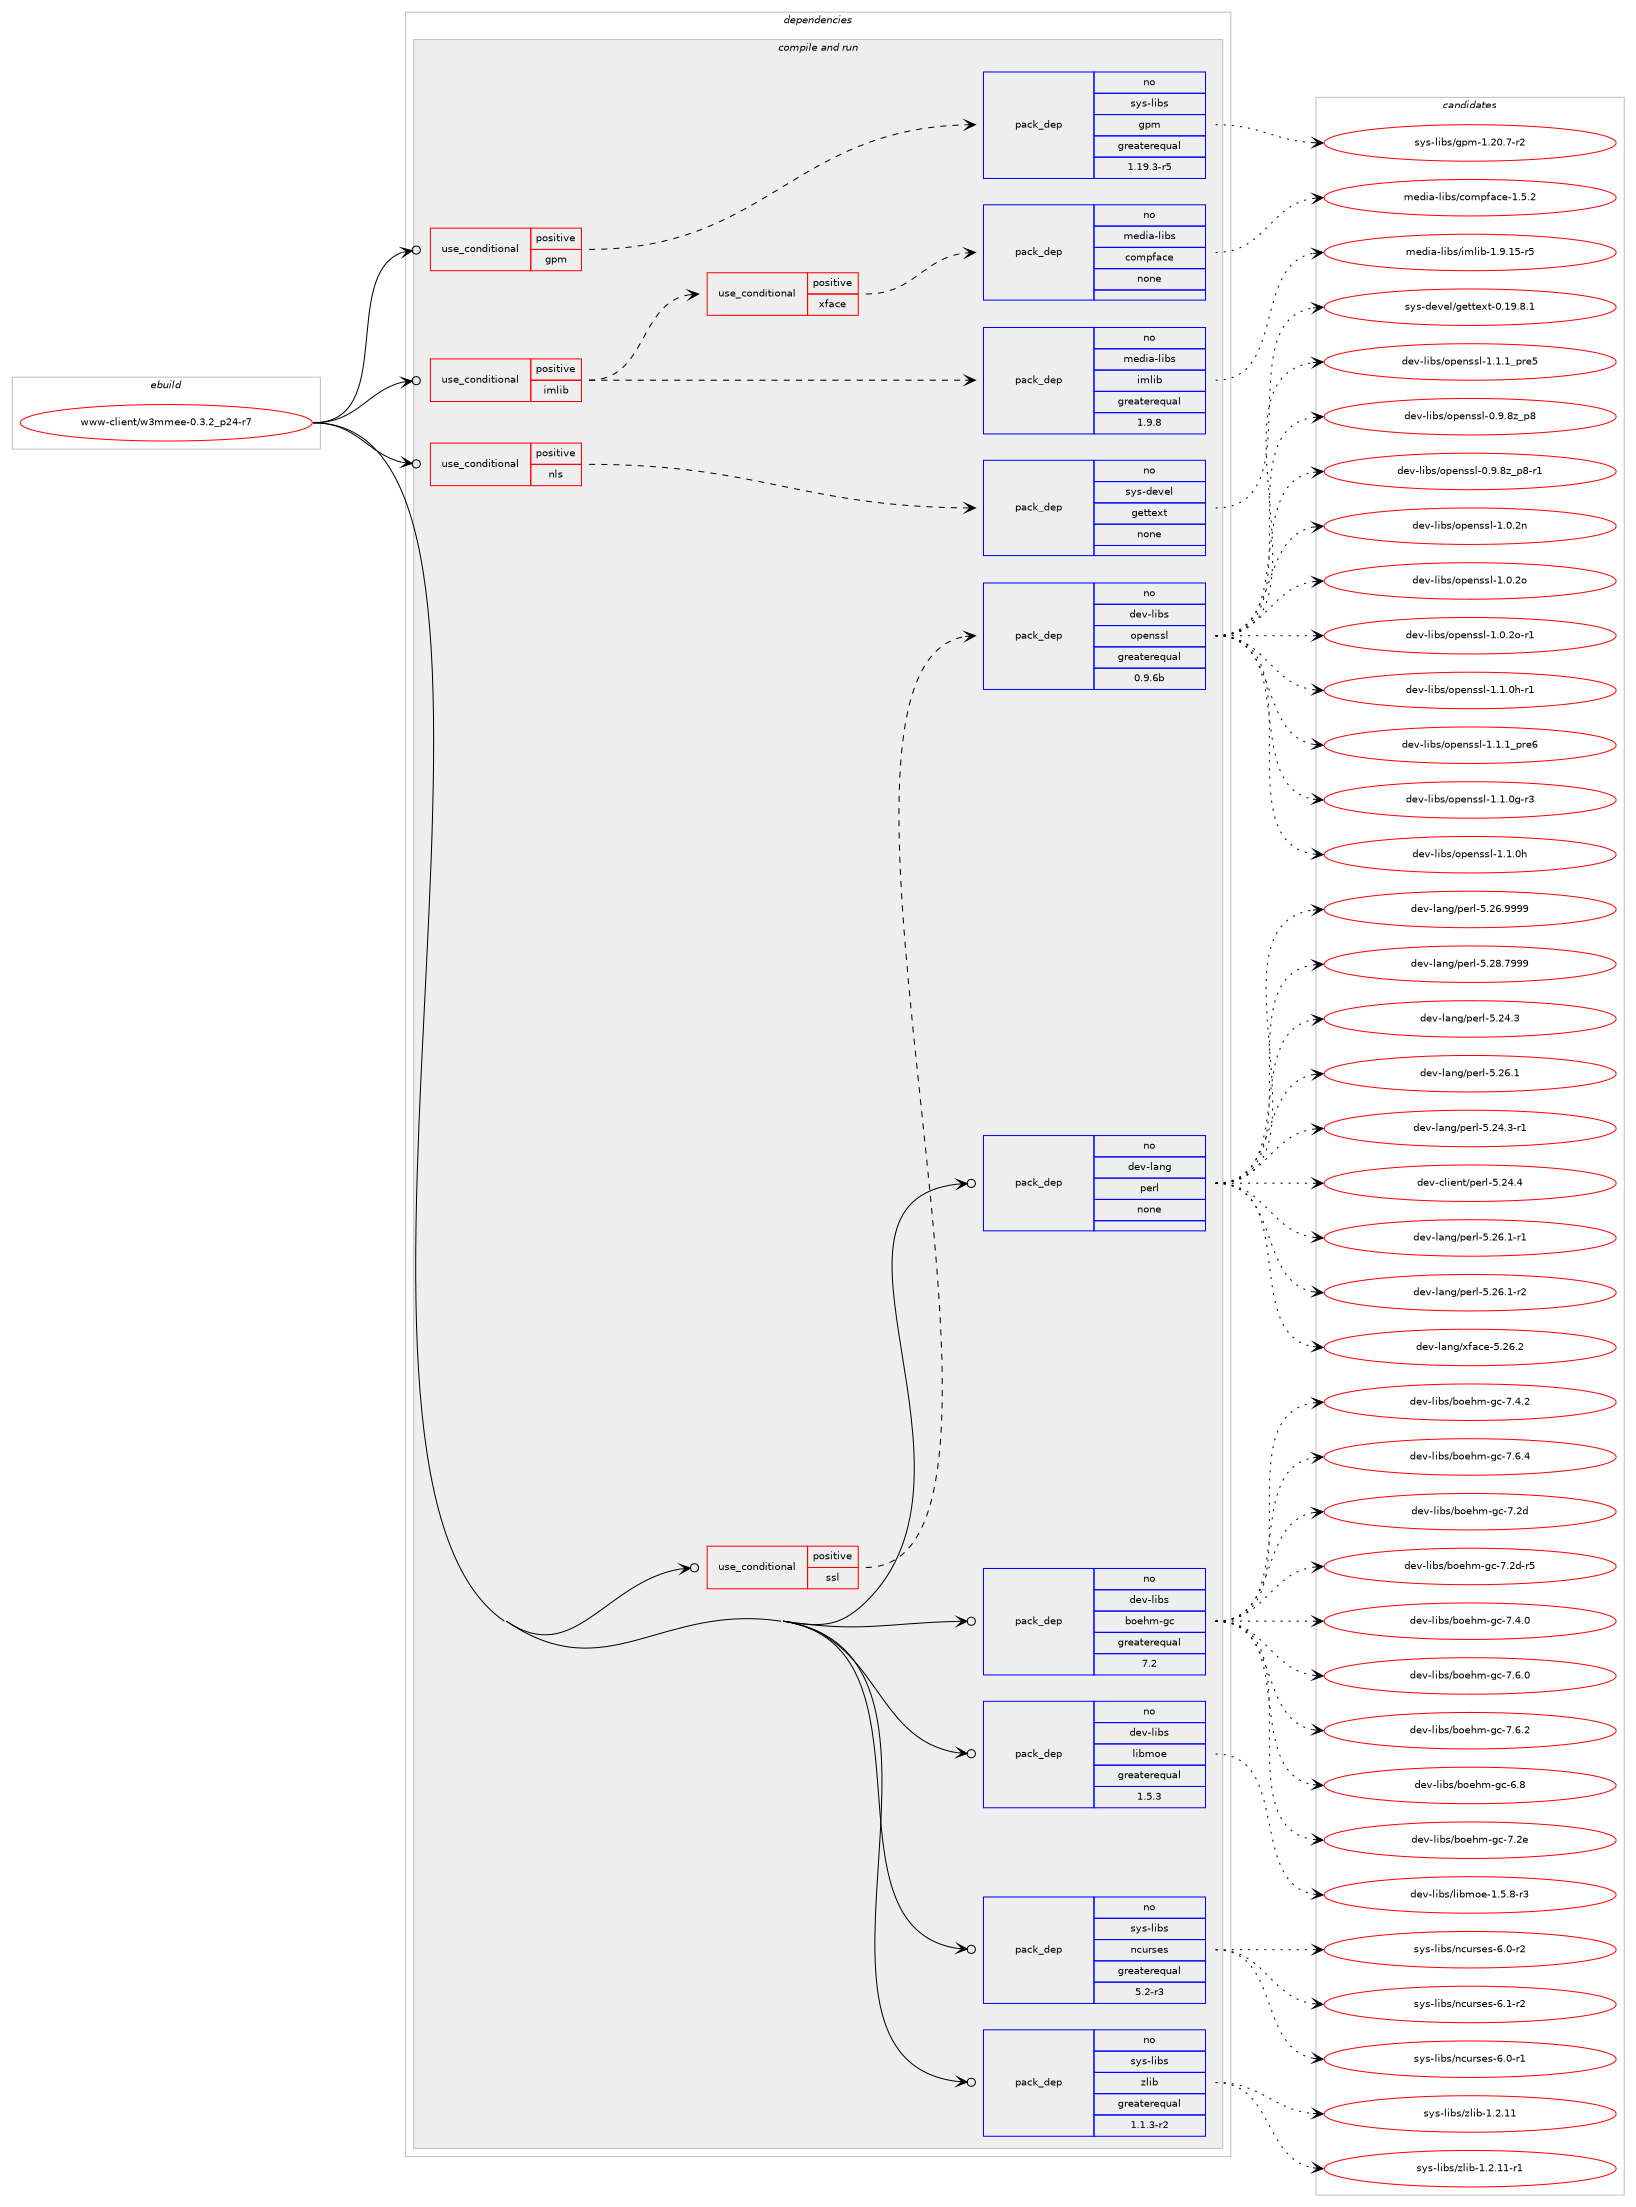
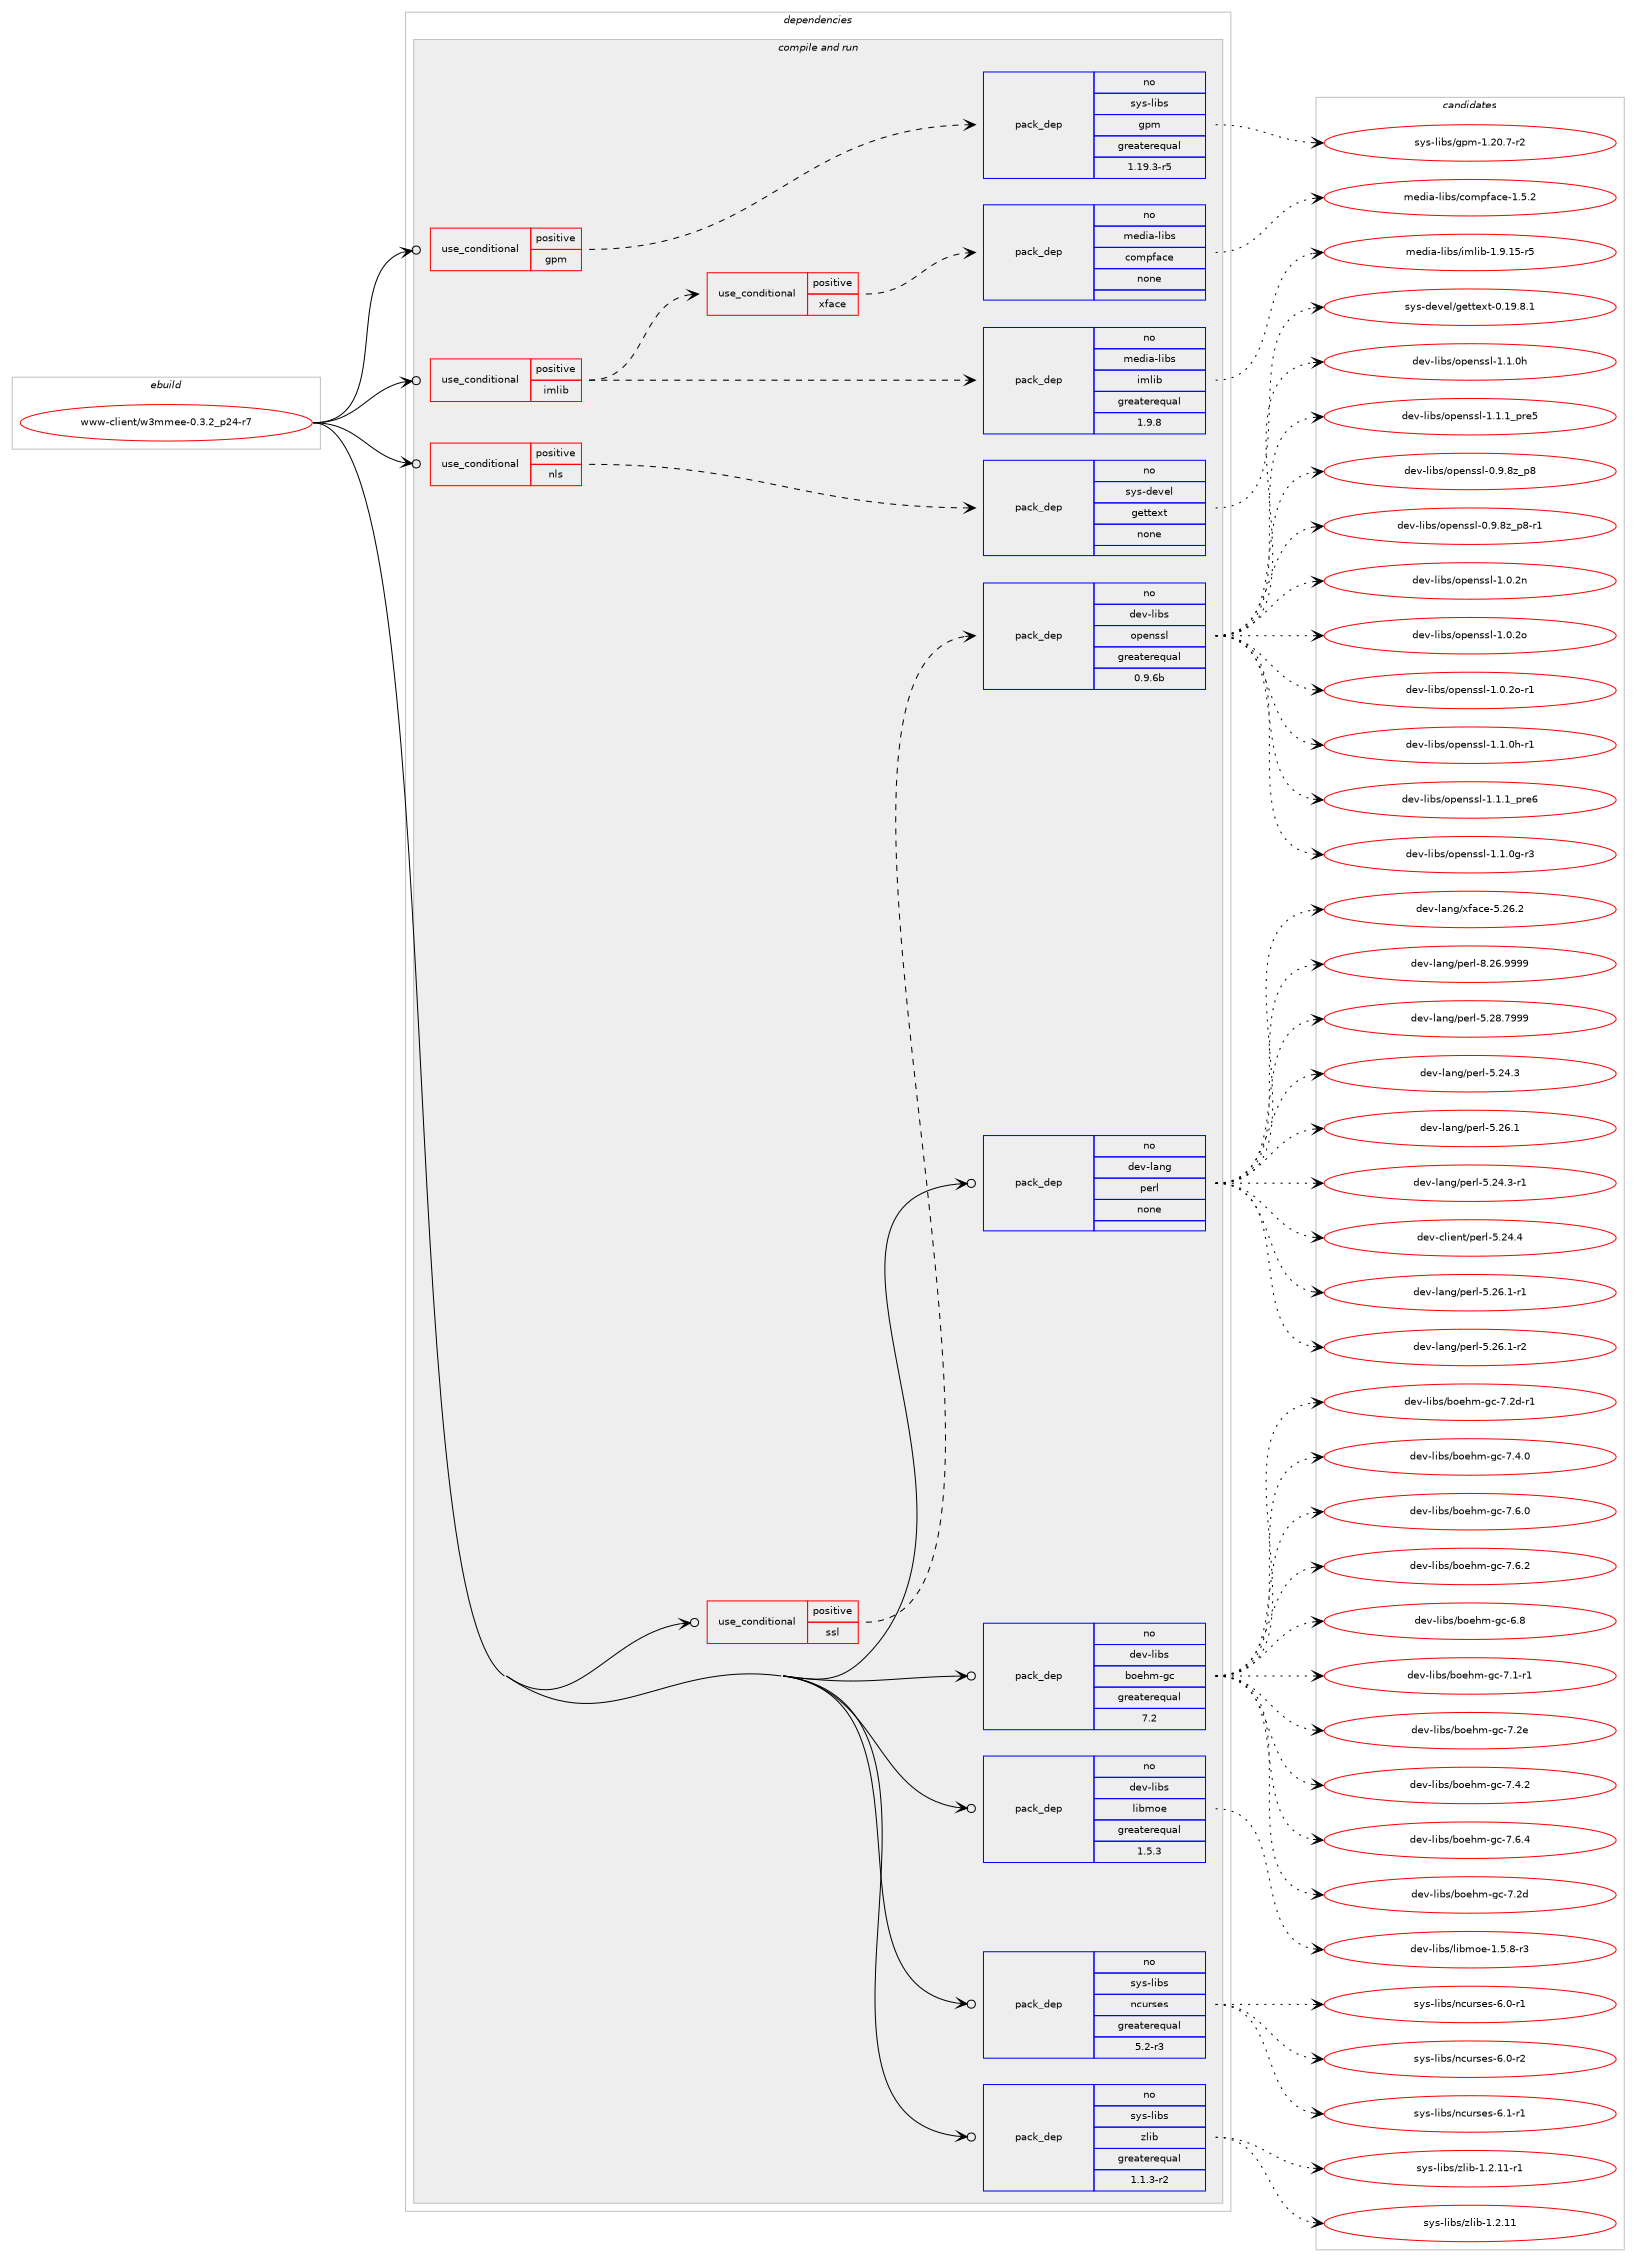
node "dev-lang/perl-5.26.9999": label "dev-lang/perl-5.26.9999" -> "dev-lang/perl-8.26.9999"
node "dev-libs/boehm-gc-7.2d-r5": label "dev-libs/boehm-gc-7.2d-r5" -> "dev-libs/boehm-gc-7.2d-r1"
node "dev-libs/boehm-gc-7.1-r1": added
node "sys-libs/ncurses-6.1-r2": label "sys-libs/ncurses-6.1-r2" -> "sys-libs/ncurses-6.1-r1"
